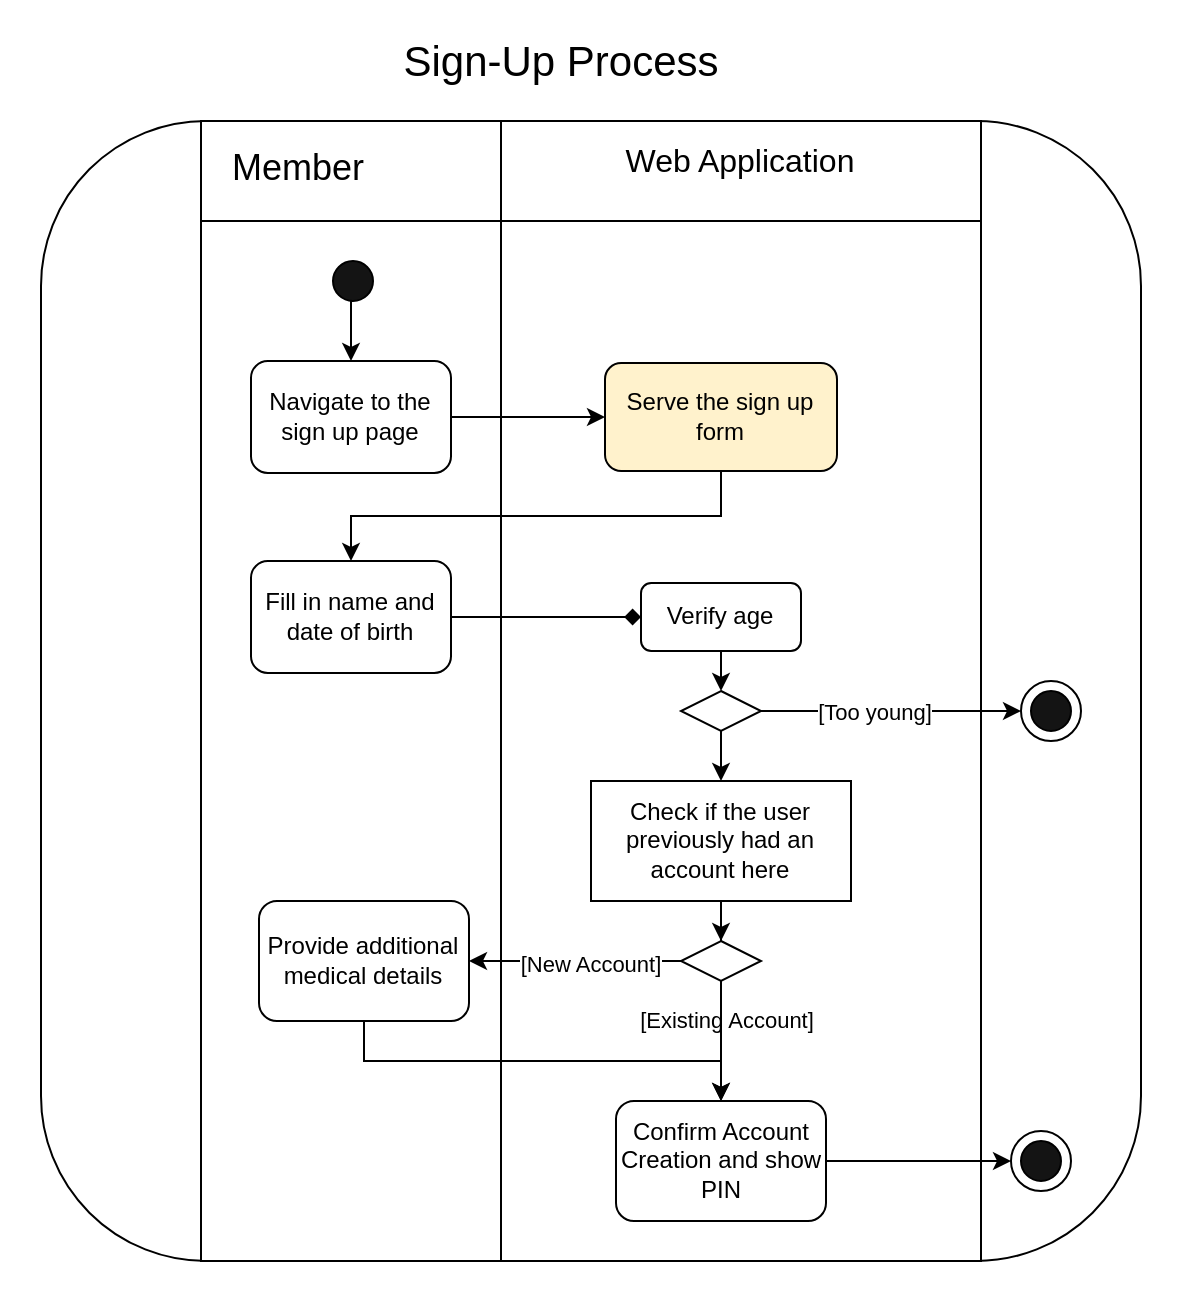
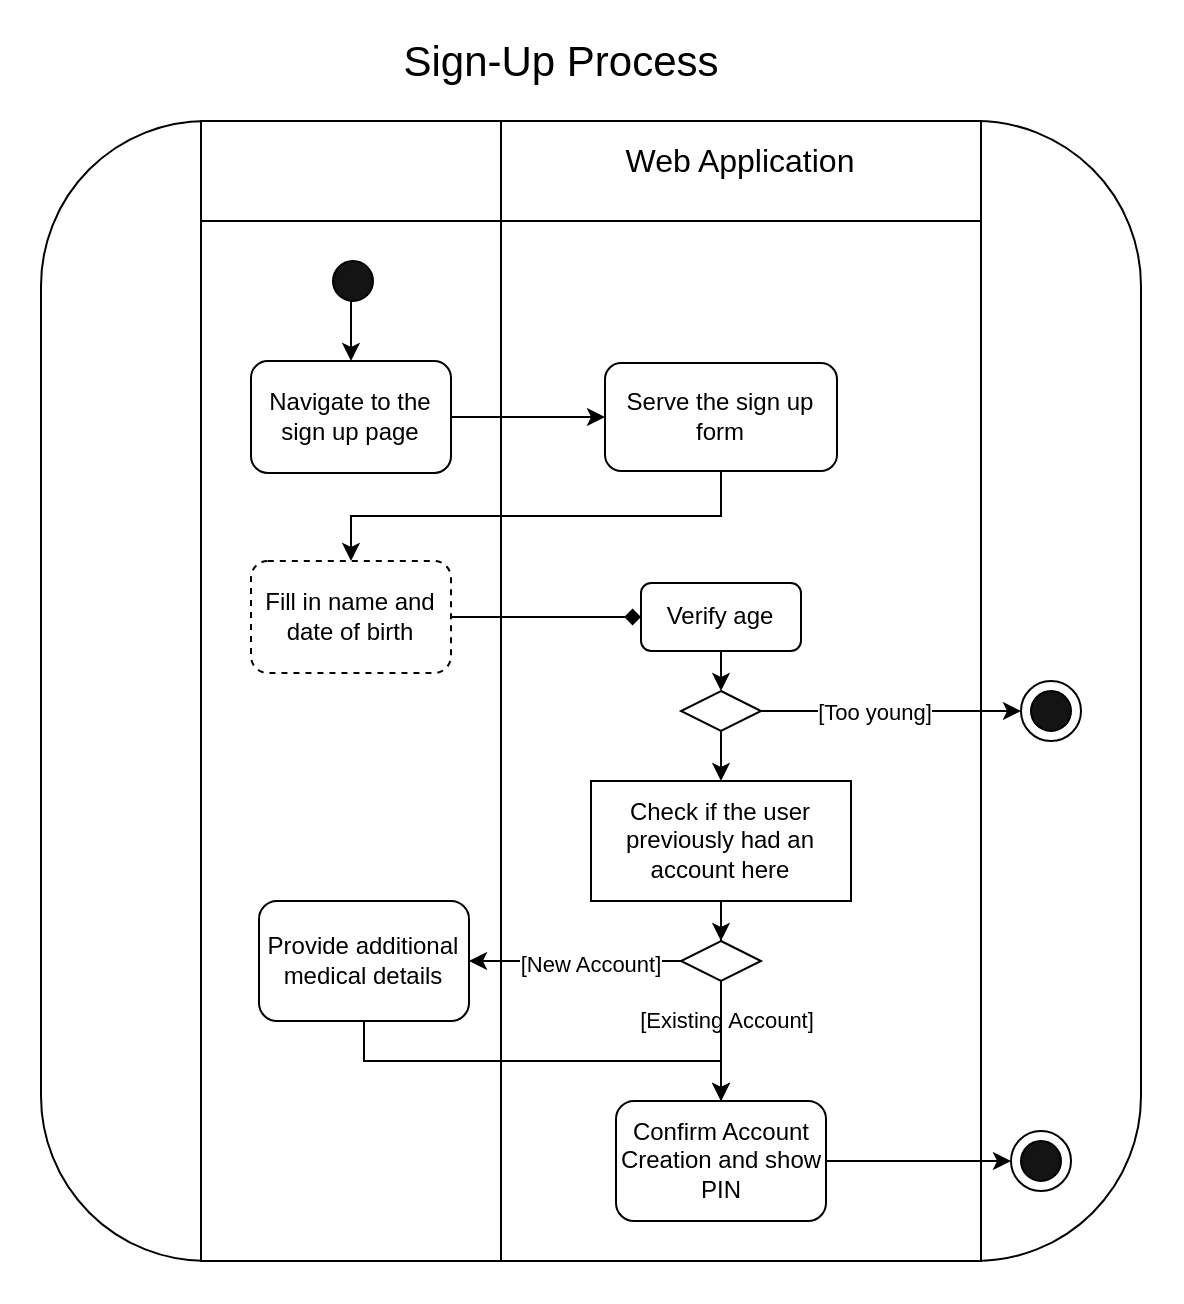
node "Member": removed
node "Serve the sign up form": fillcolor #fff2cc -> #ffffff
node "Fill in name and date of birth": style solid -> dashed
